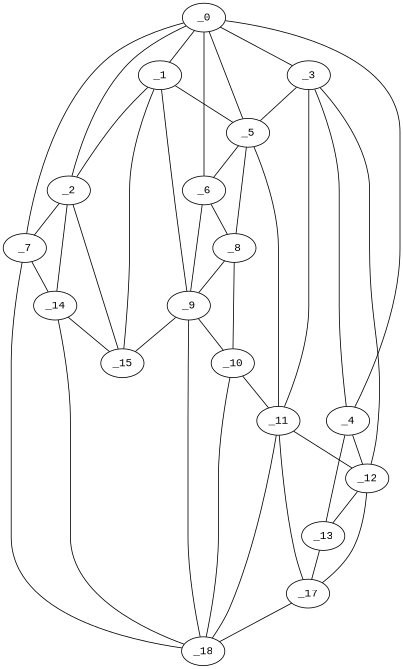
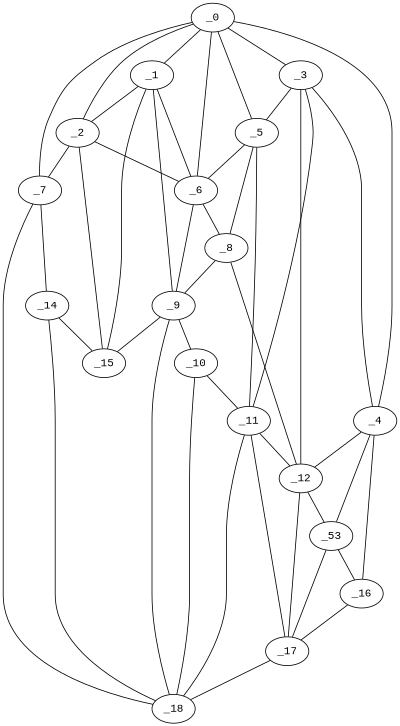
edge "_1" -- "_5": now "_1" -- "_6"
edge "_2" -- "_14": now "_2" -- "_6"
edge "_8" -- "_10": now "_8" -- "_12"
node "_13": label "_13" -> "_53"
node "_16": added
